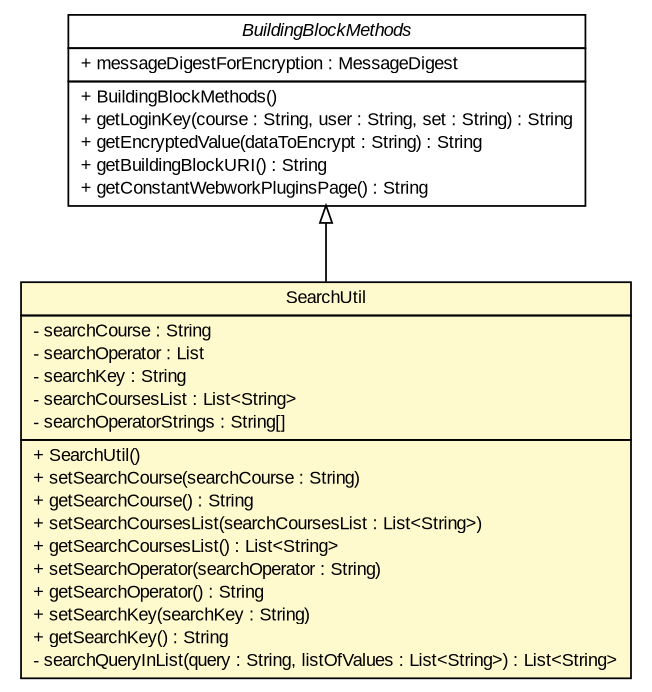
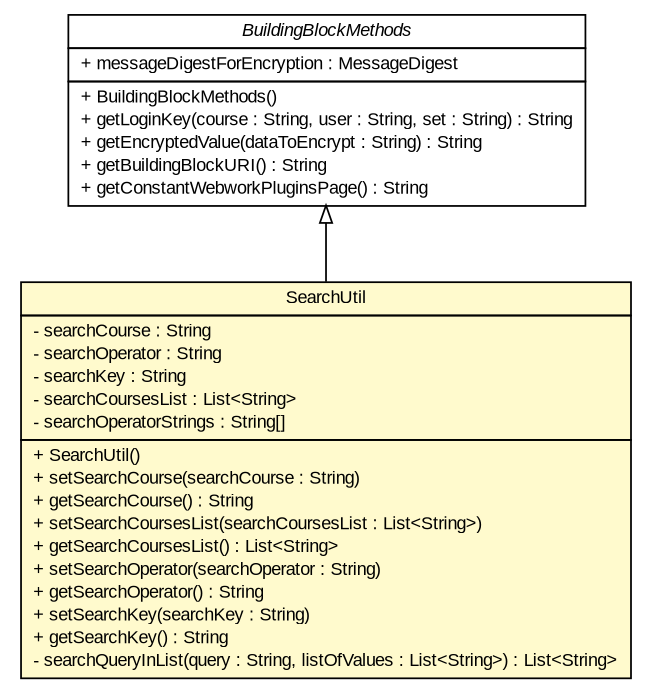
node "SearchUtil": text "- searchOperator : List" -> "- searchOperator : String"
